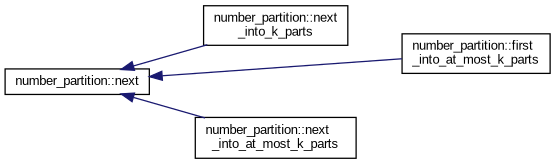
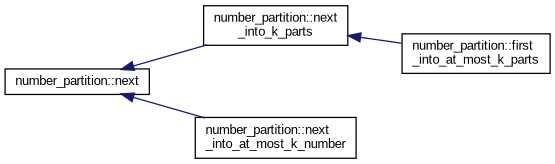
edge "number_partition::first _into_at_most_k_parts" -> "number_partition::next": now "number_partition::first _into_at_most_k_parts" -> "number_partition::next _into_k_parts"
node "number_partition::next _into_at_most_k_parts": label "number_partition::next _into_at_most_k_parts" -> "number_partition::next _into_at_most_k_number"
